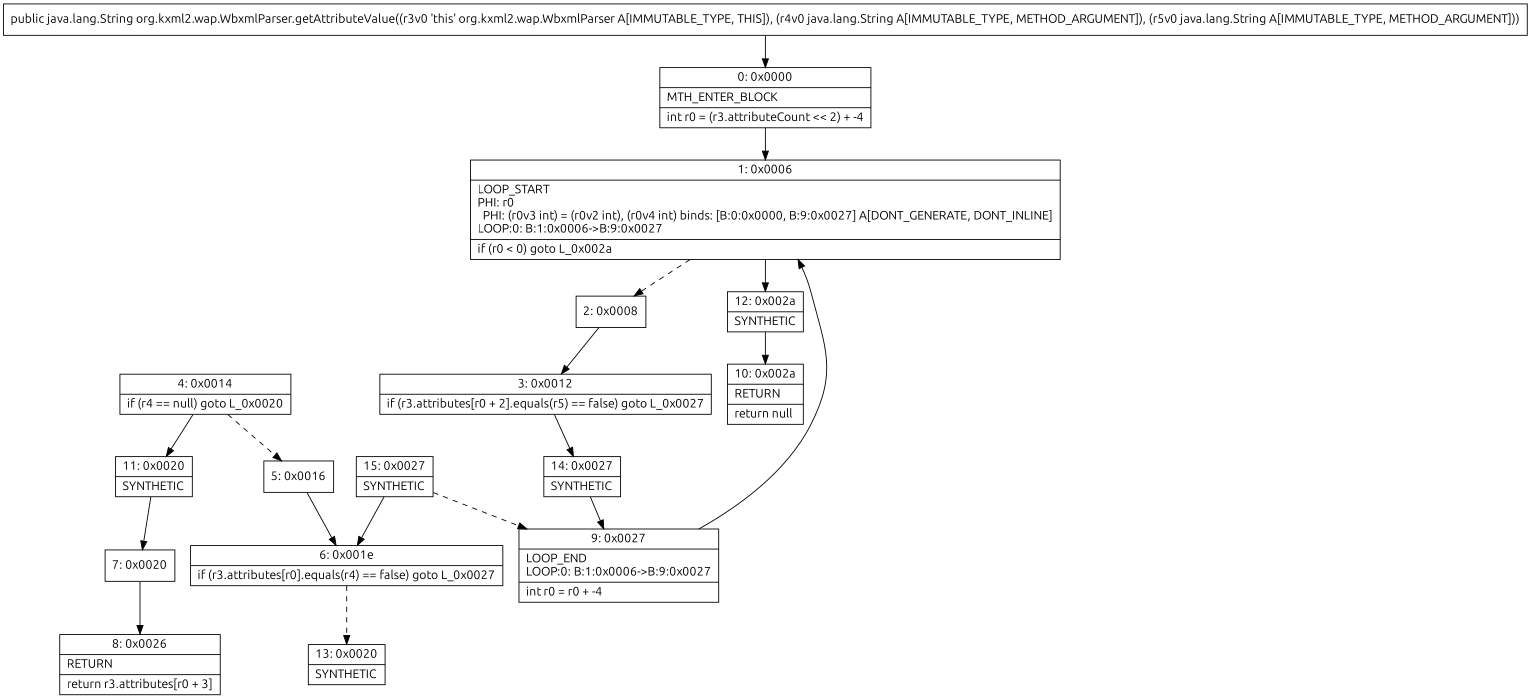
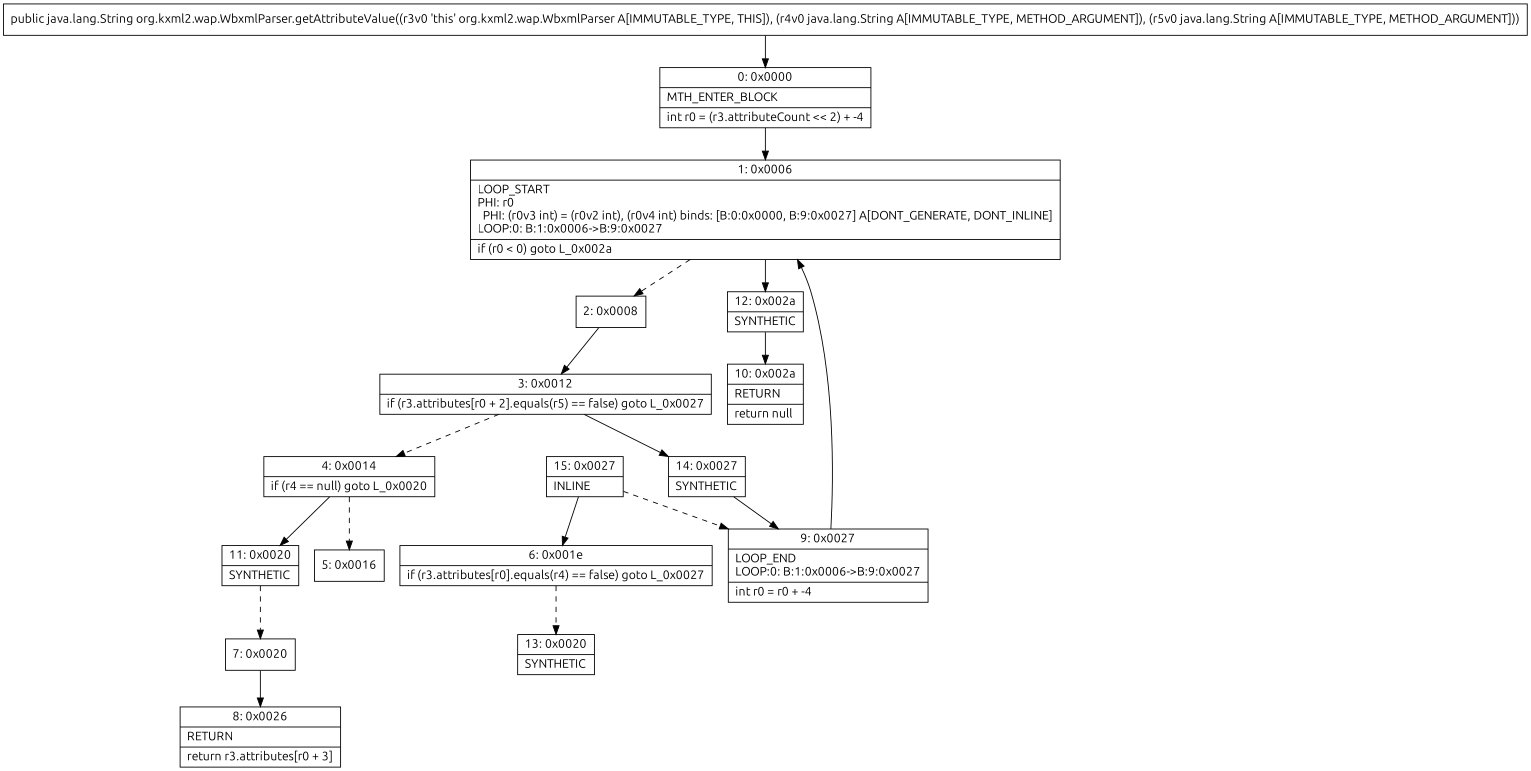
edge "3: 0x0012" -> "4: 0x0014": added
node "15: 0x0027": text "SYNTHETIC" -> "INLINE"
edge "5: 0x0016" -> "6: 0x001e": removed
edge "11: 0x0020" -> "7: 0x0020": style solid -> dashed
